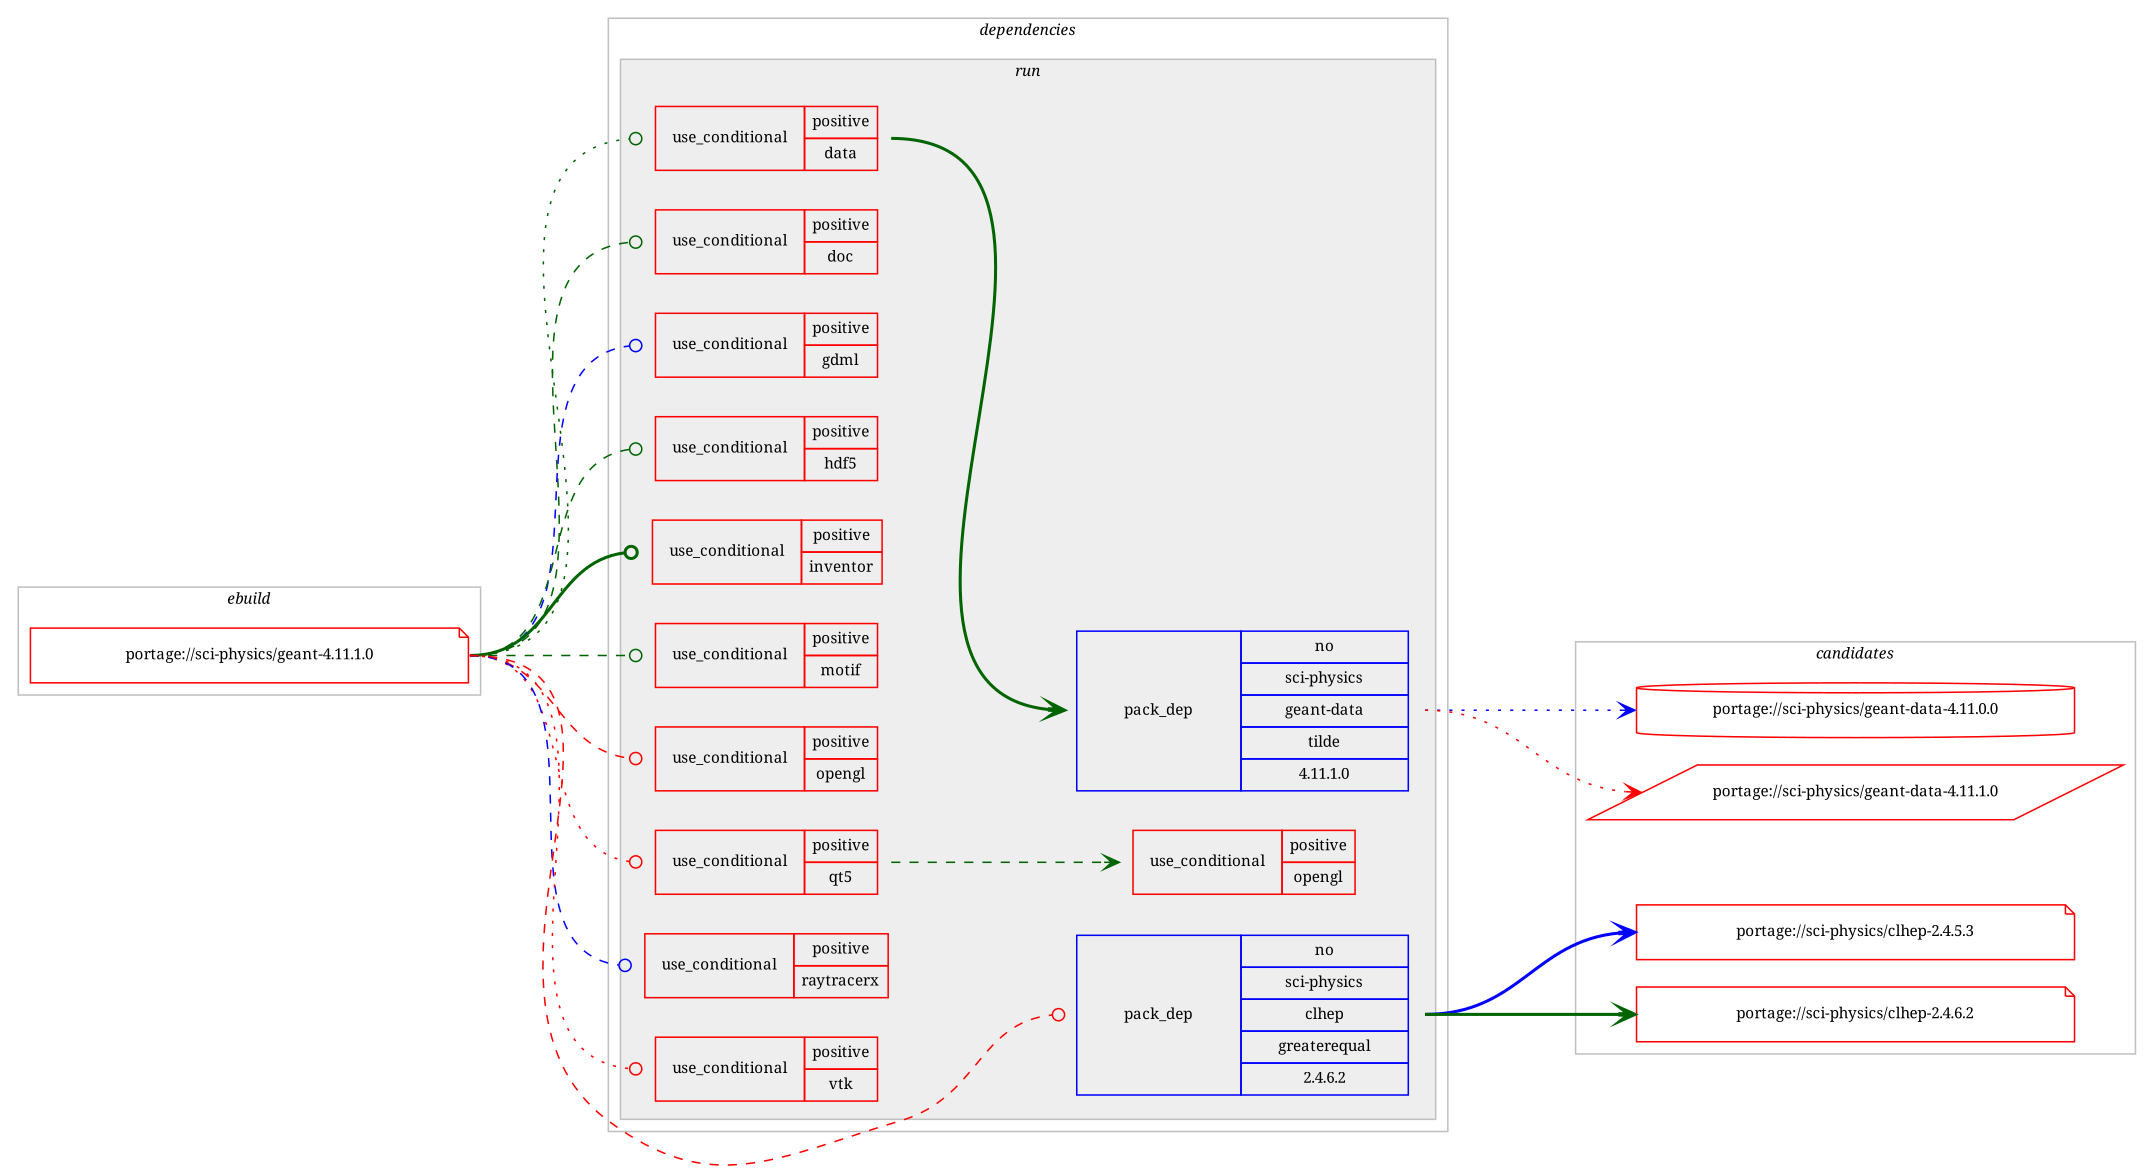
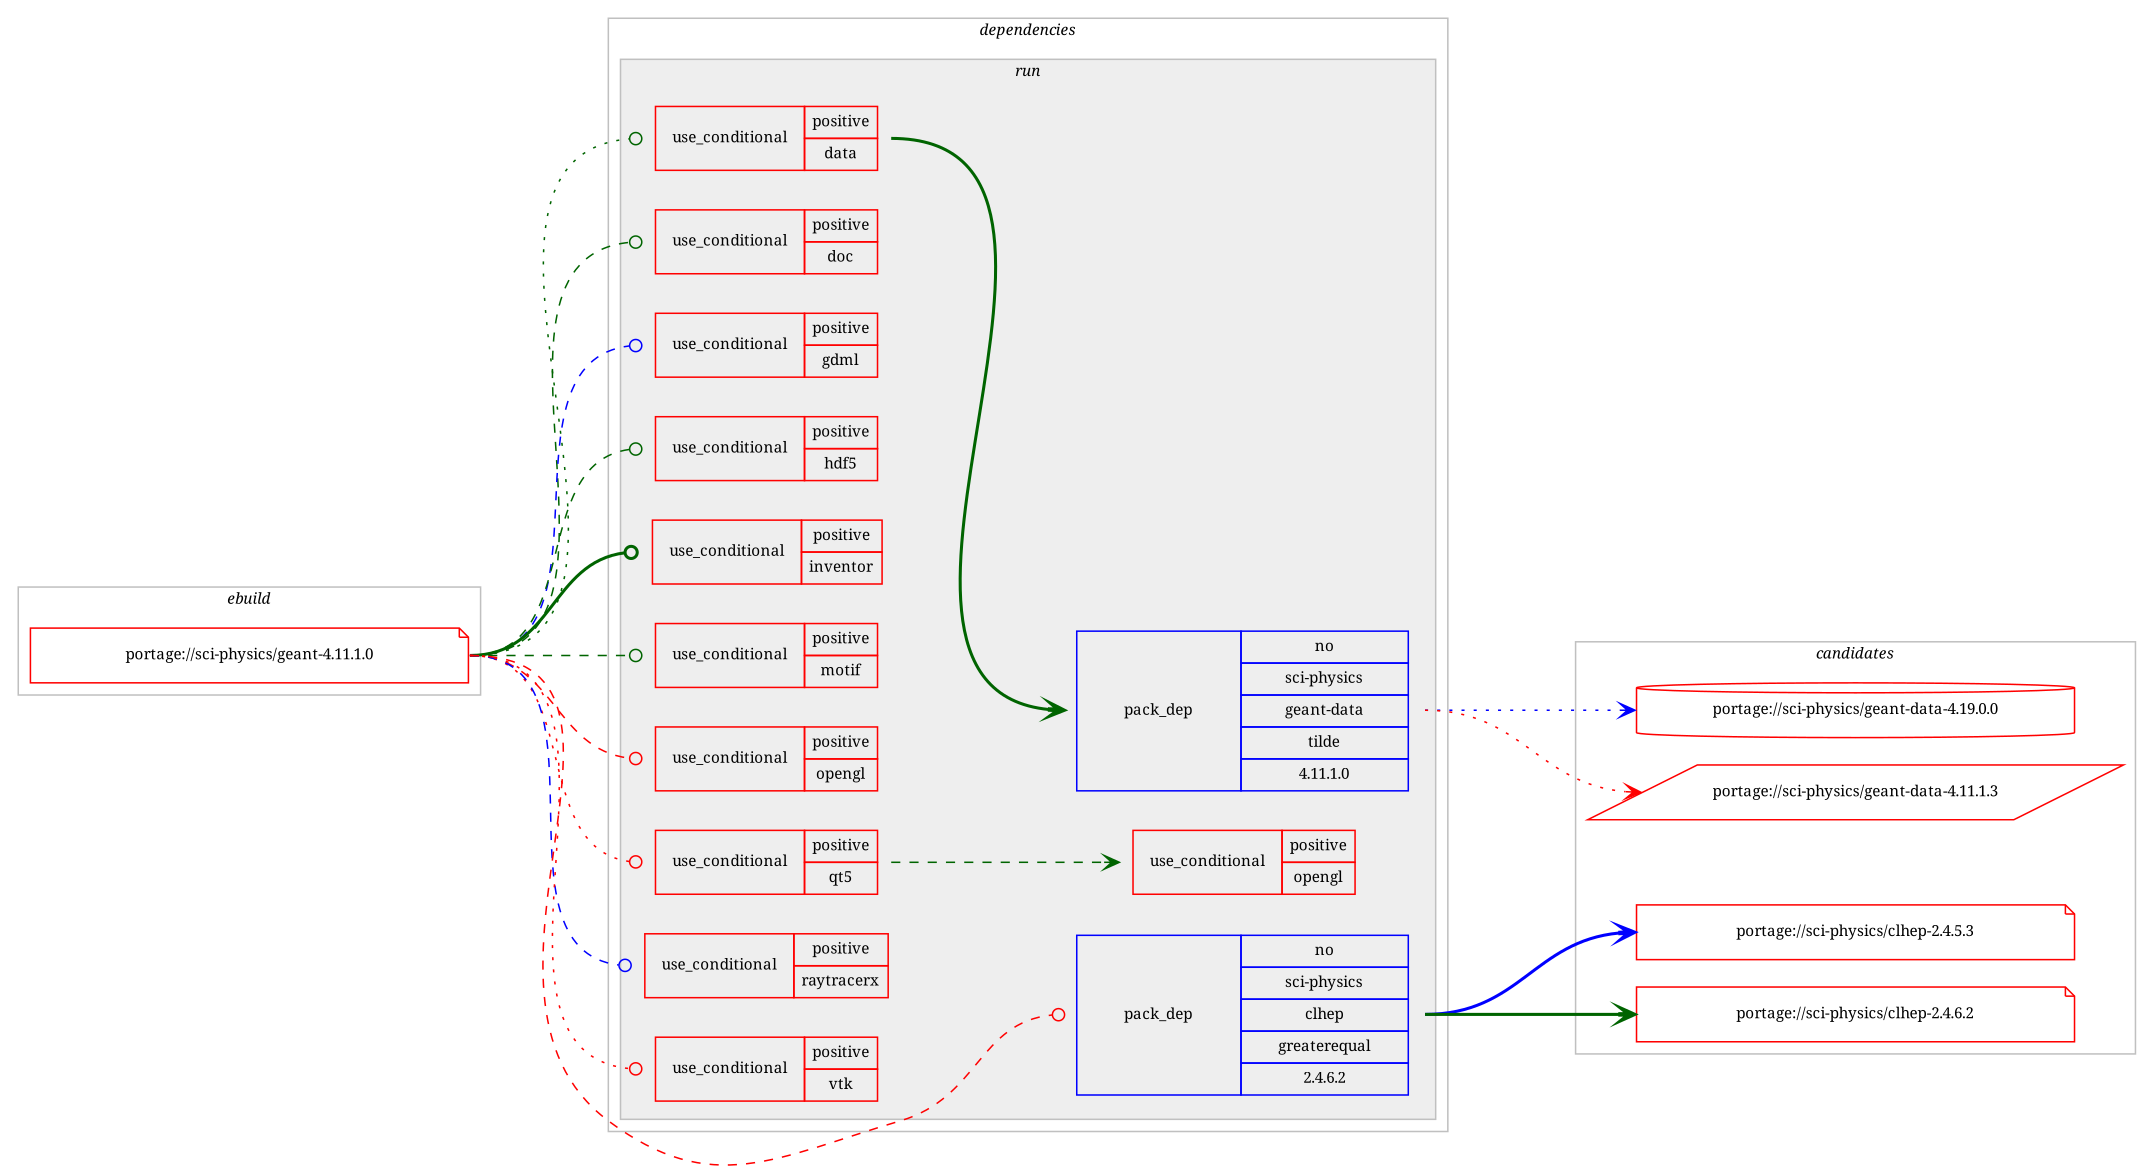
node "portage://sci-physics/geant-data-4.11.0.0": label "portage://sci-physics/geant-data-4.11.0.0" -> "portage://sci-physics/geant-data-4.19.0.0"
node "portage://sci-physics/geant-data-4.11.1.0": label "portage://sci-physics/geant-data-4.11.1.0" -> "portage://sci-physics/geant-data-4.11.1.3"
